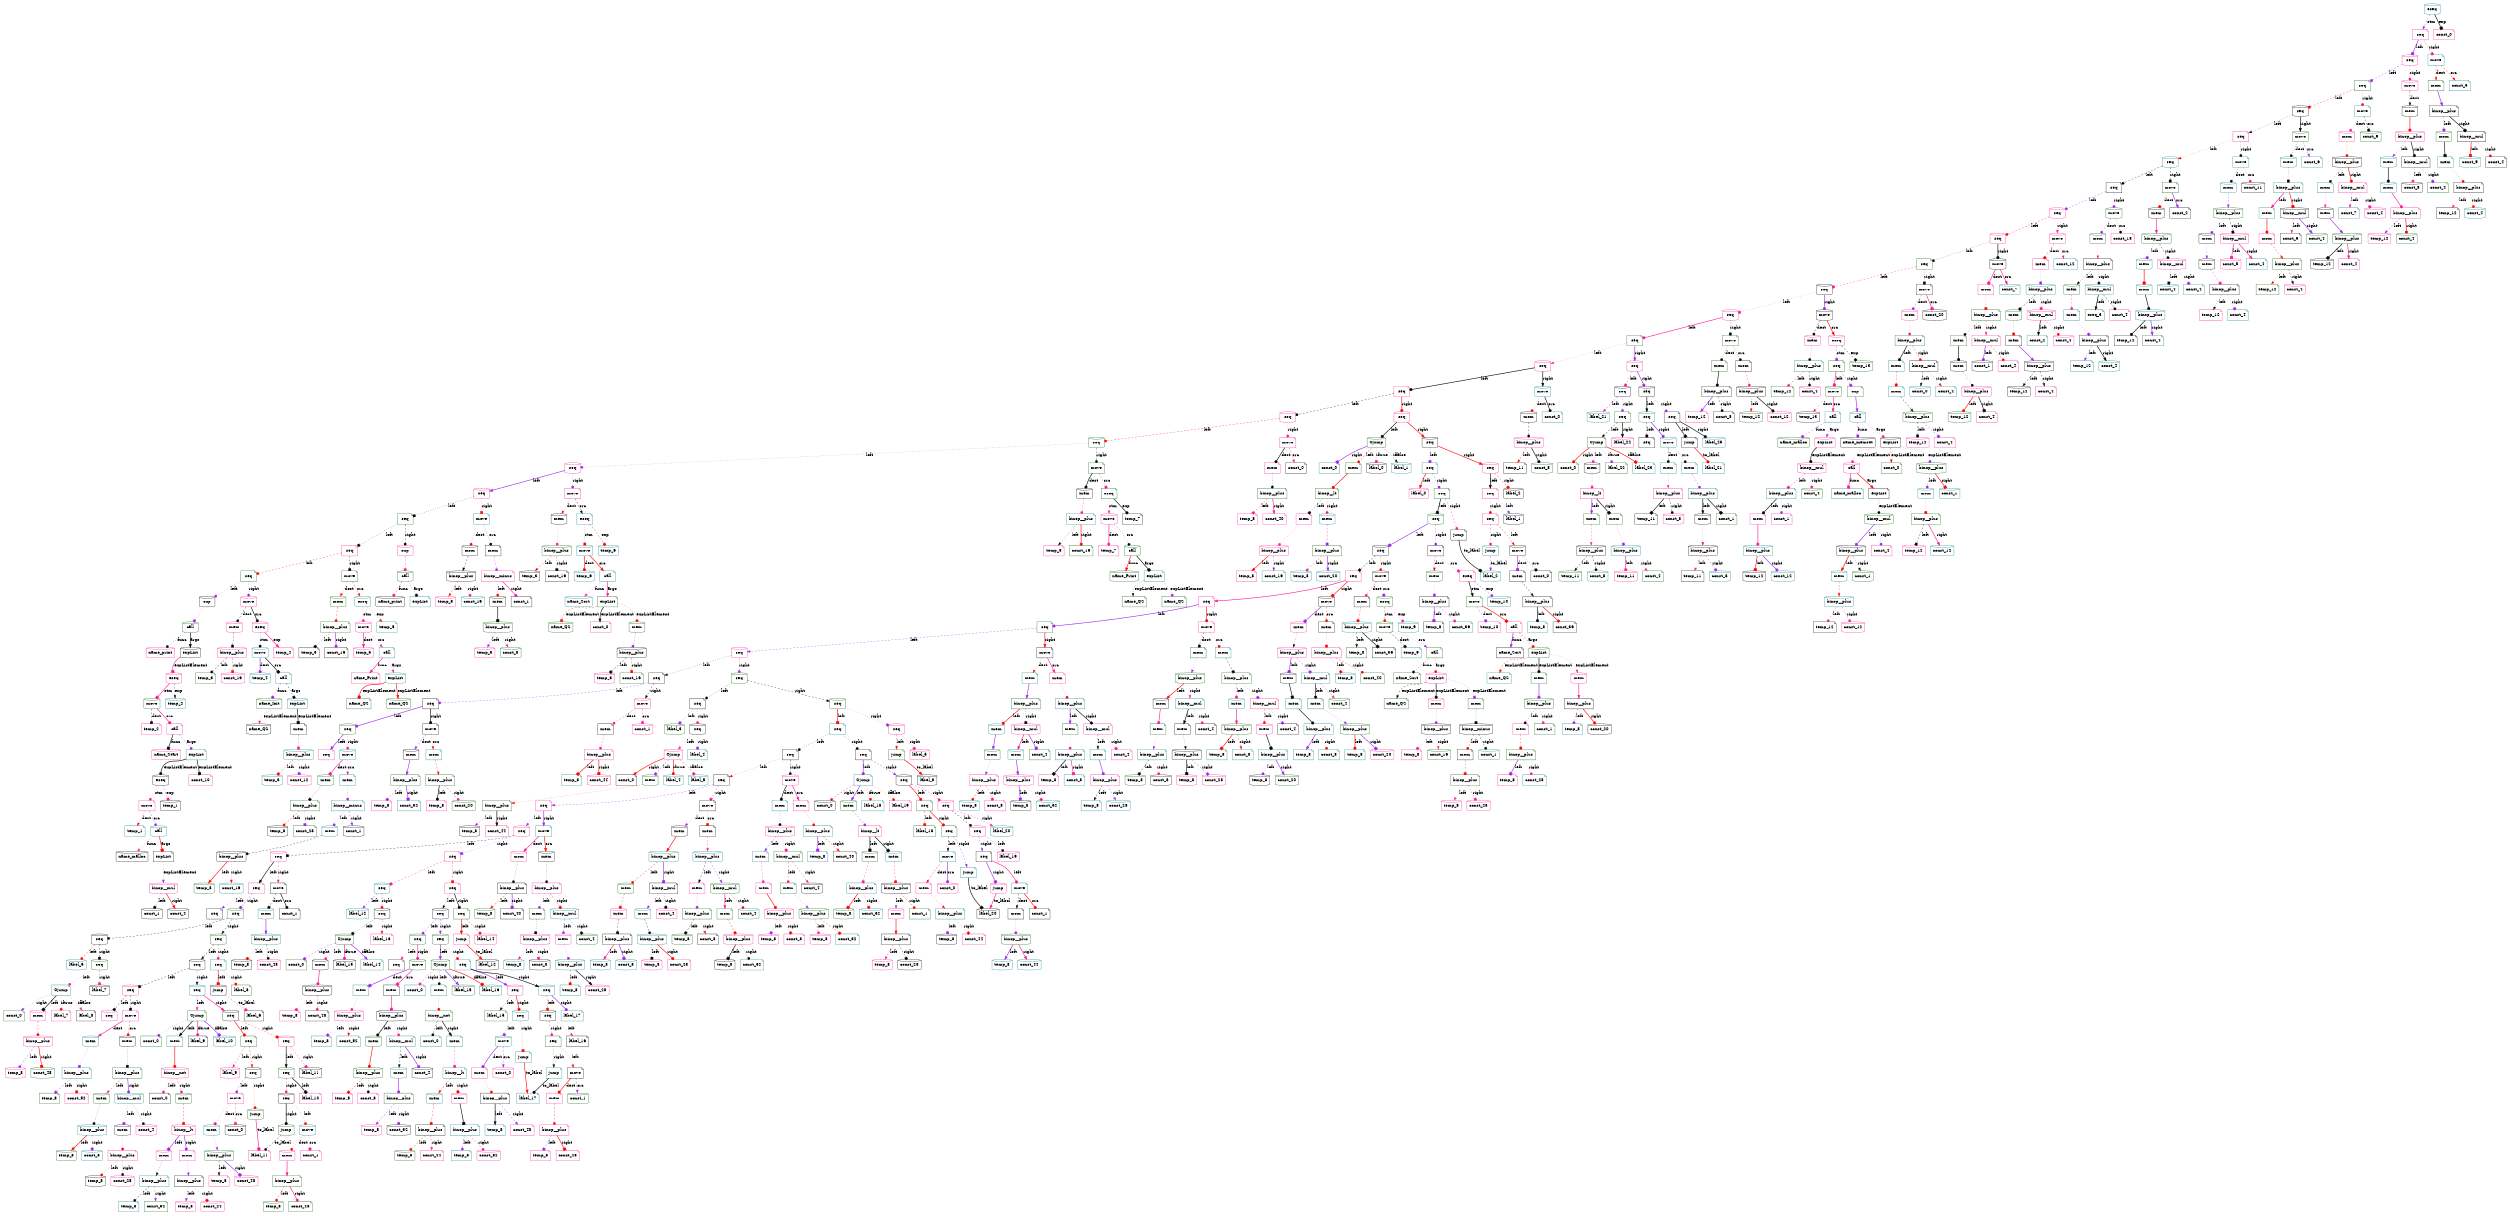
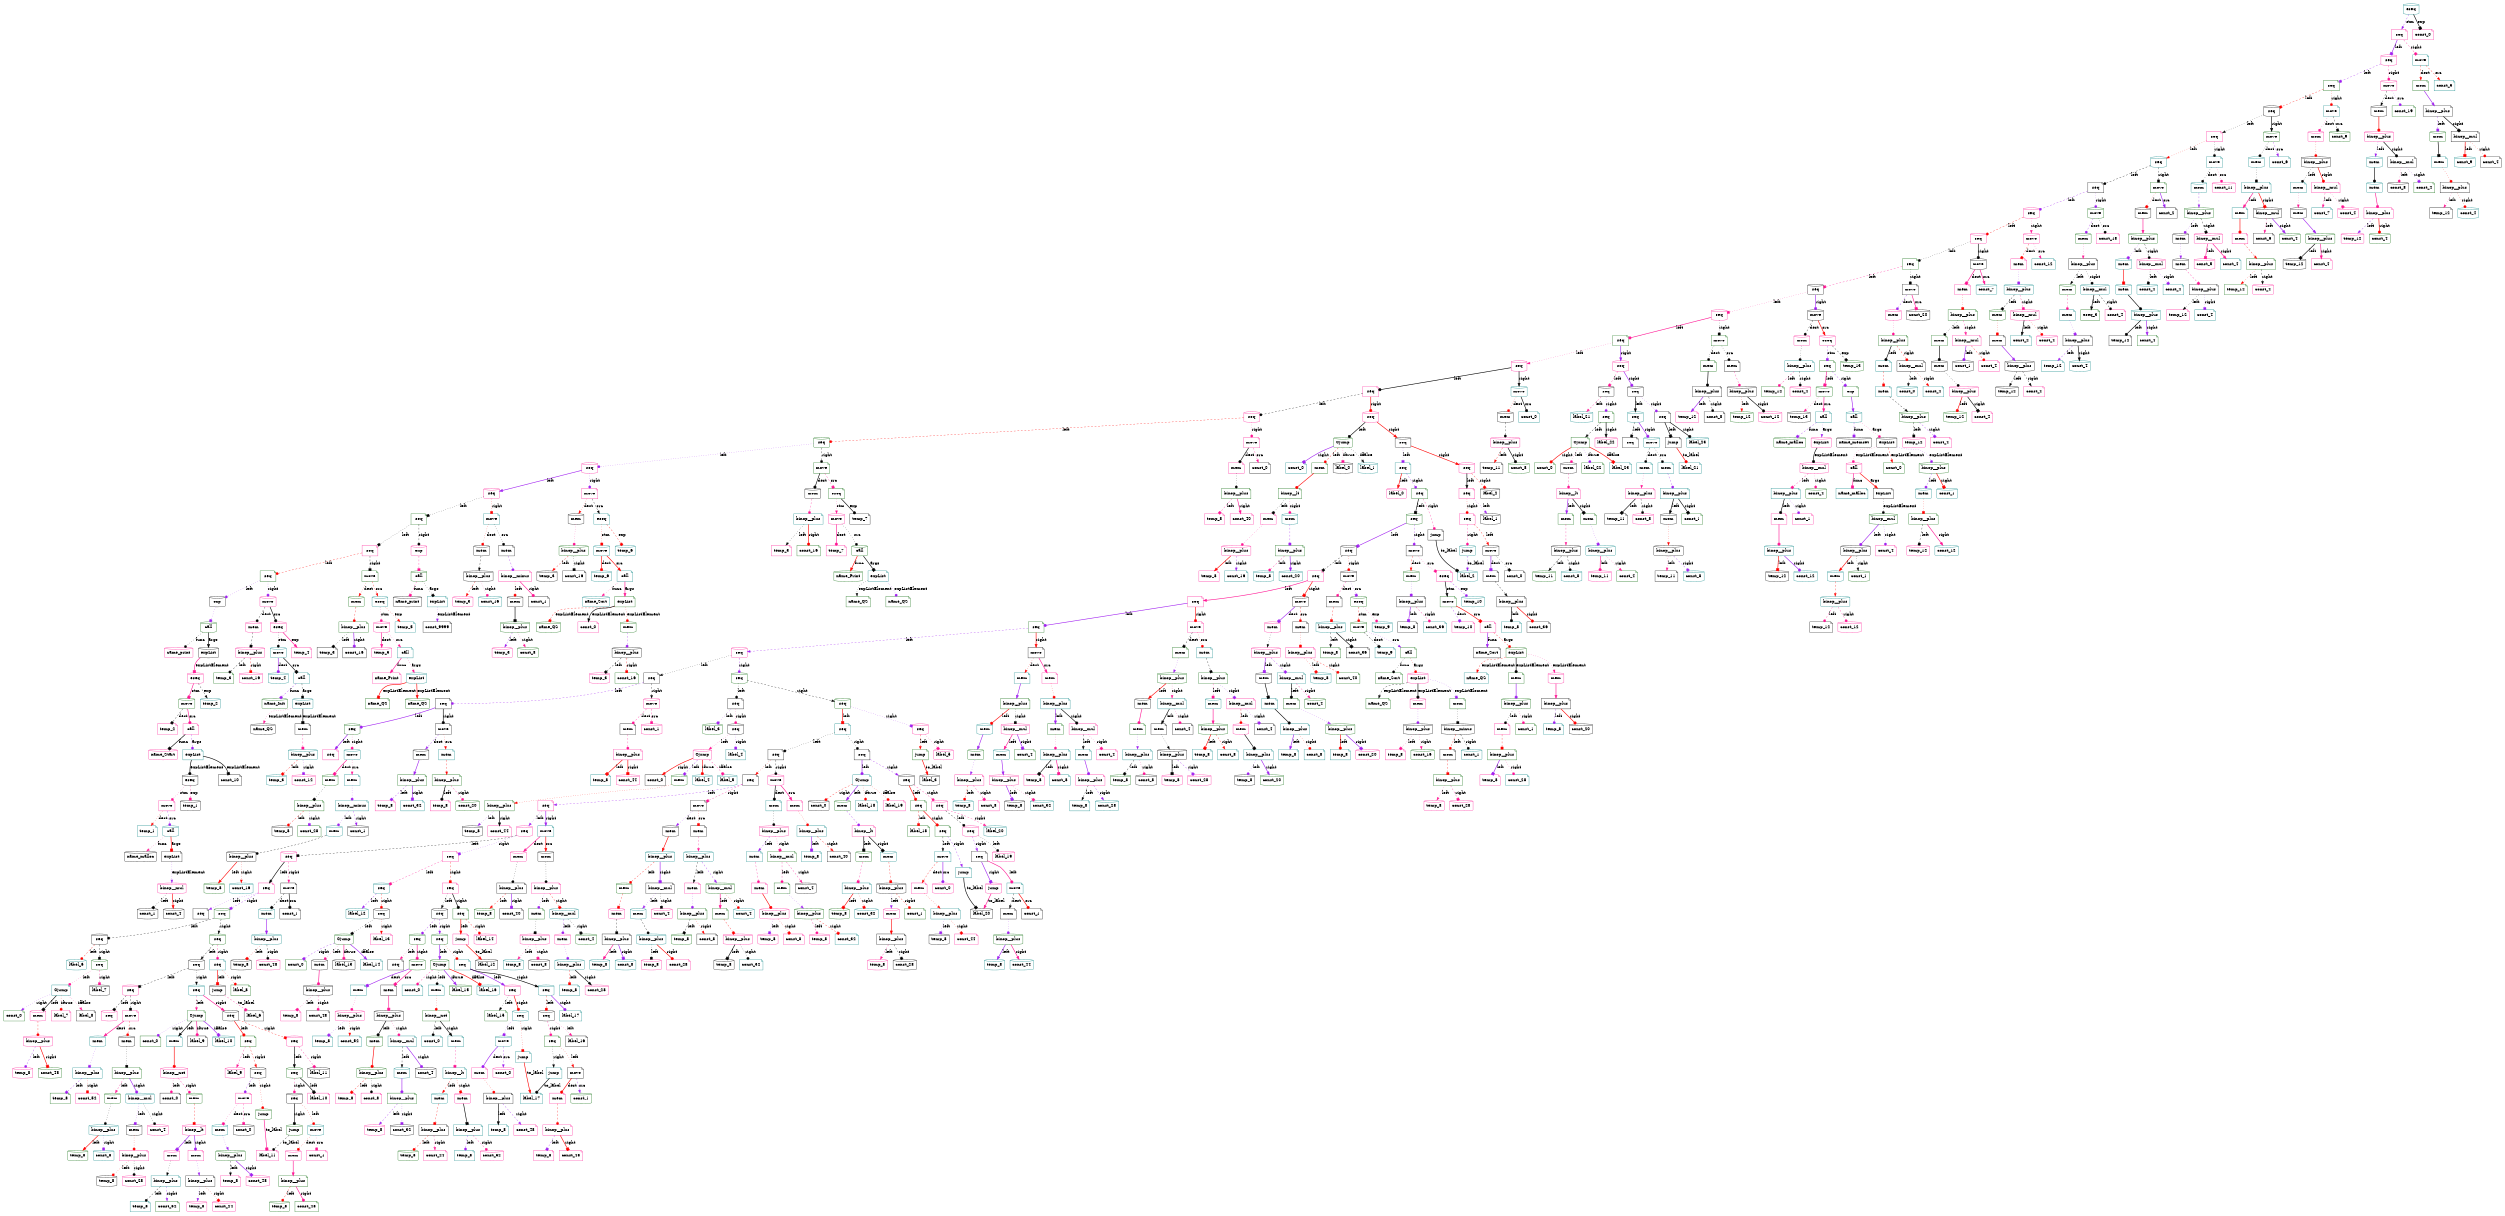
node "const_19": added
node "const_11": color black -> deeppink
node "const_9999": added
node "const_10": color deeppink -> black
